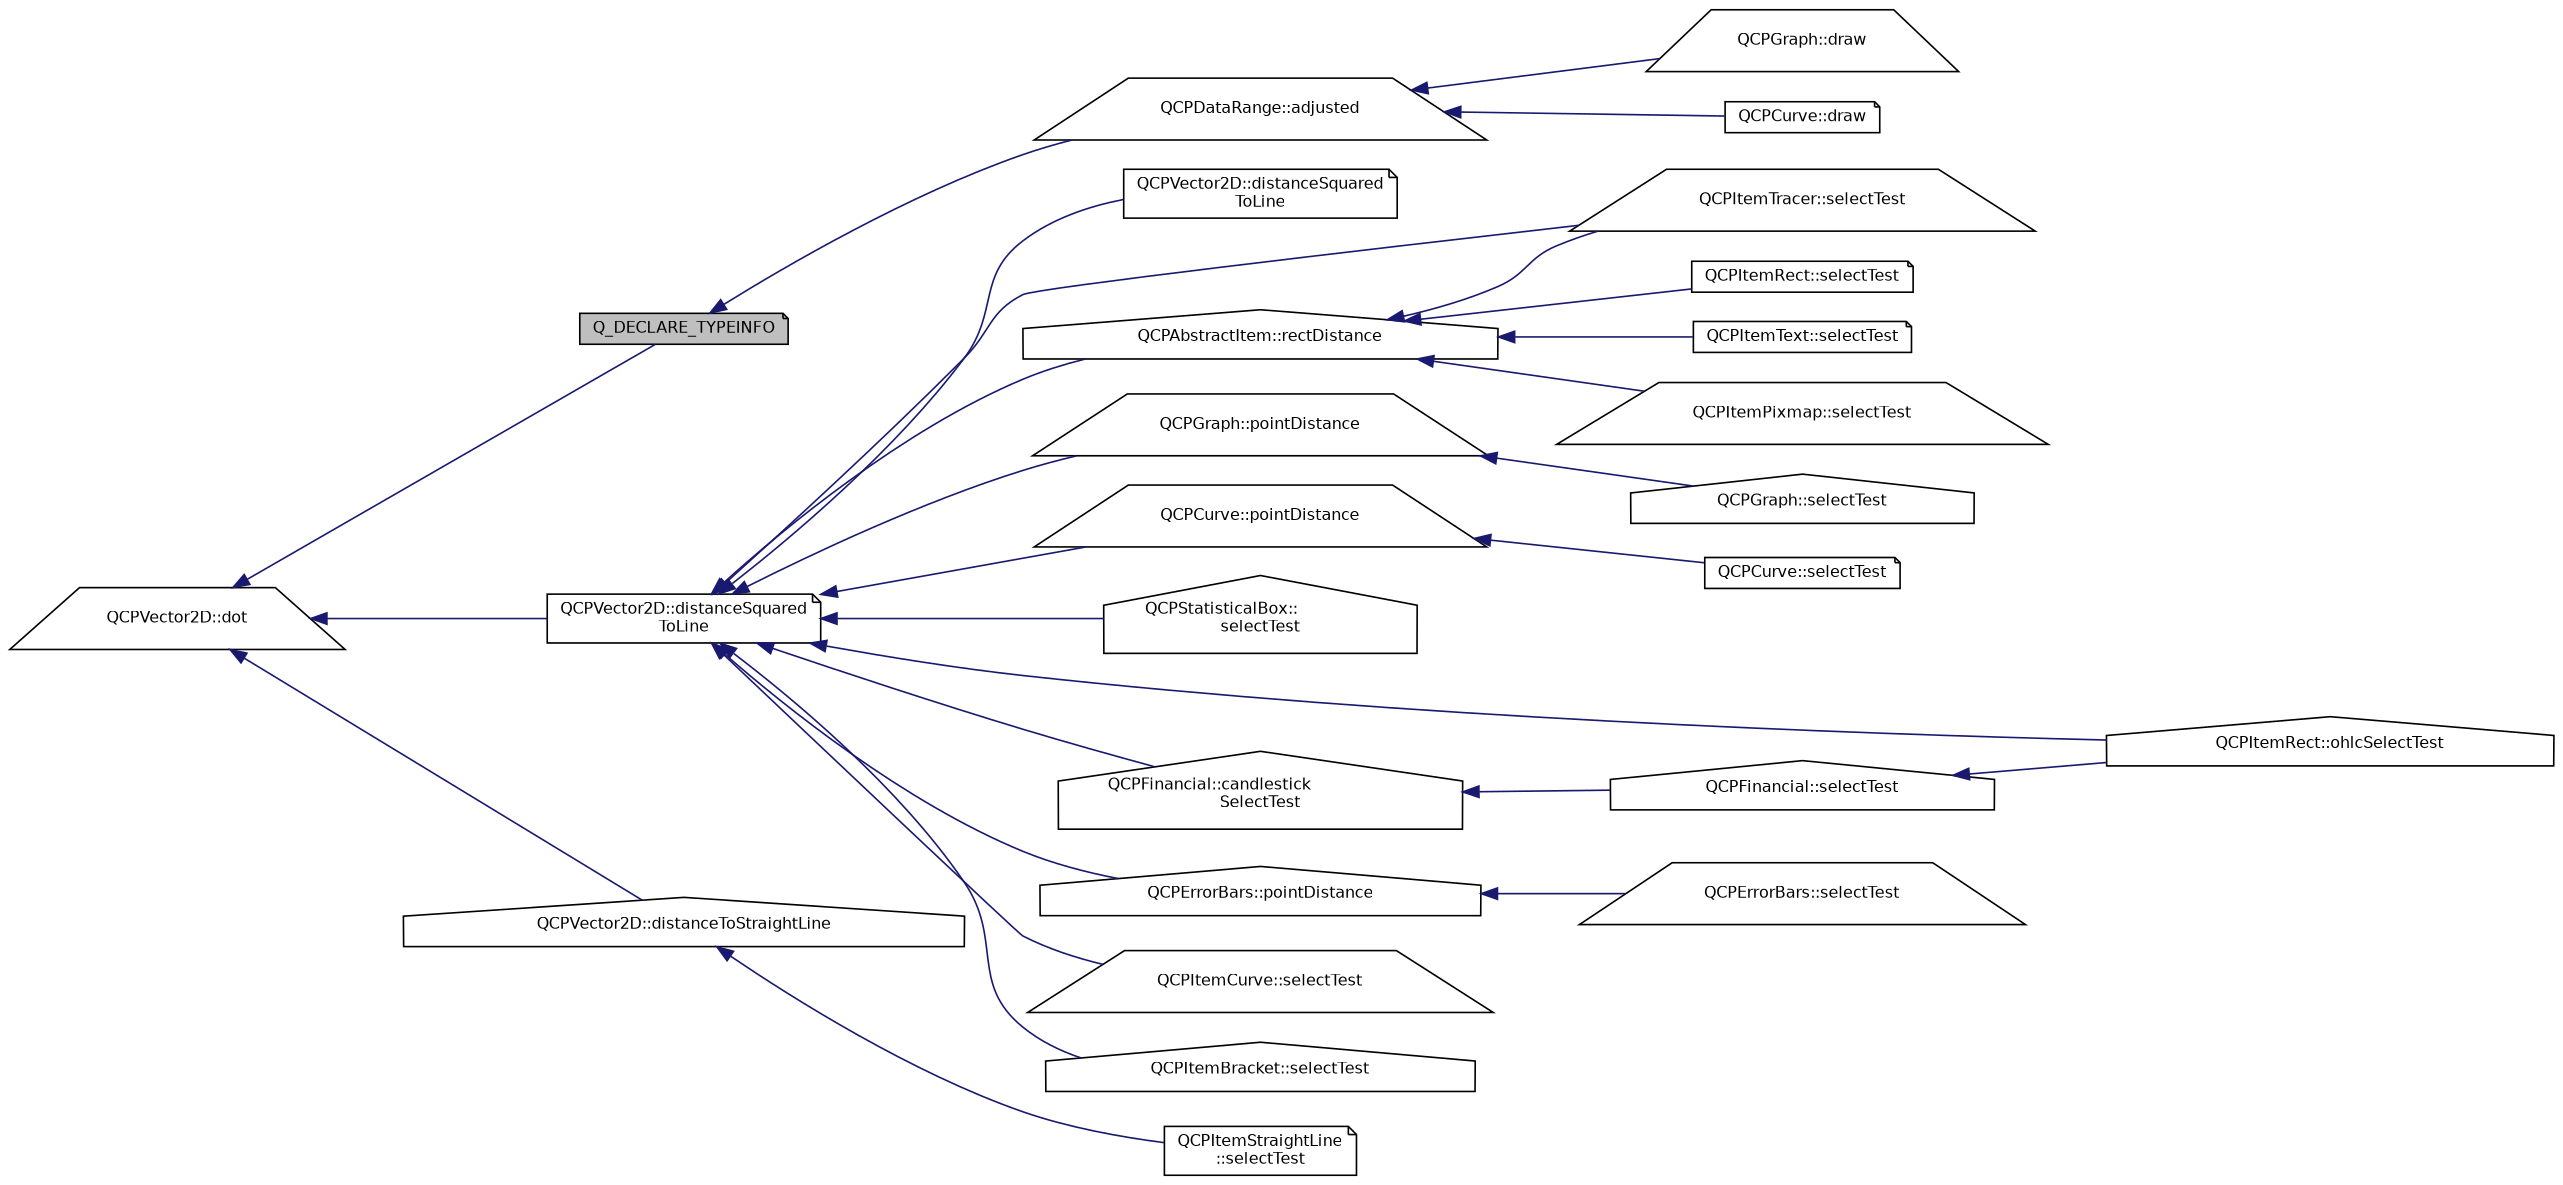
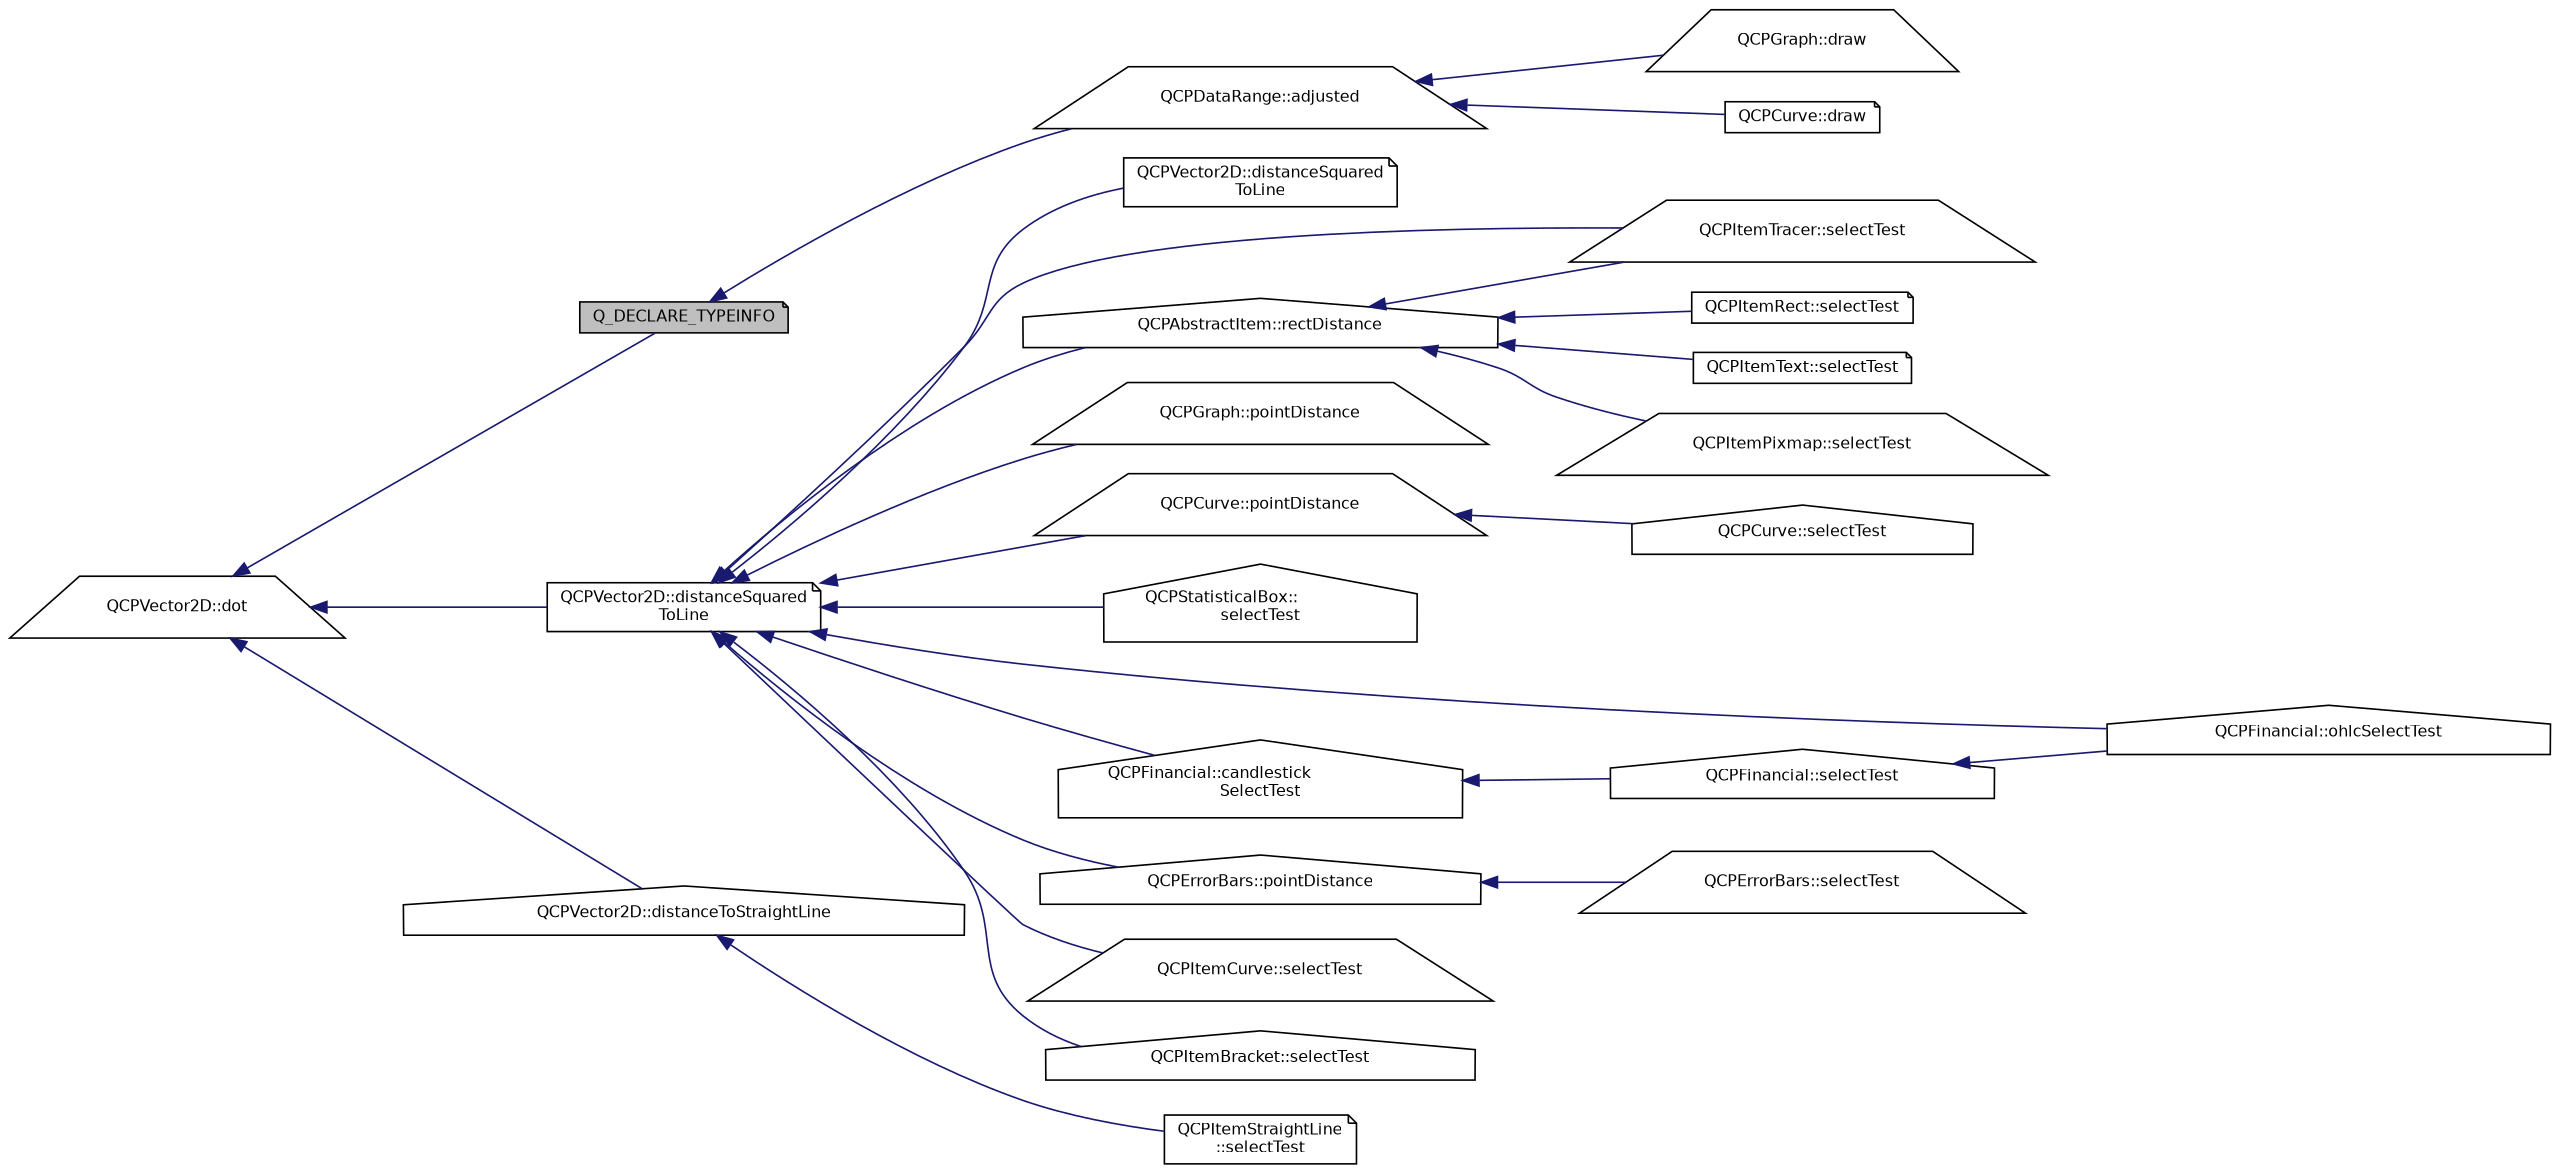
node "QCPGraph::selectTest": removed
node "QCPCurve::selectTest": shape note -> house
node "QCPItemRect::ohlcSelectTest": label "QCPItemRect::ohlcSelectTest" -> "QCPFinancial::ohlcSelectTest"
